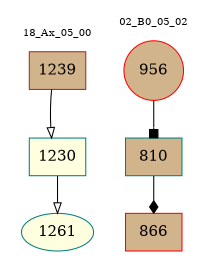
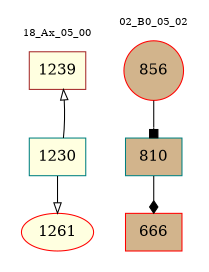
node "1239": fillcolor tan -> lightyellow
node "956": label "956" -> "856"
edge "1239" -> "1230": reversed
node "1261": color teal -> red
node "866": label "866" -> "666"
